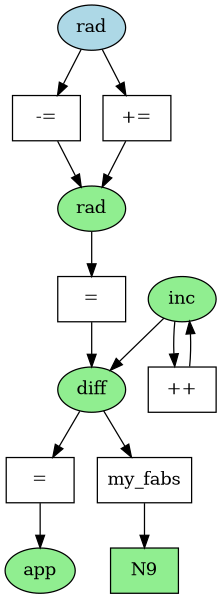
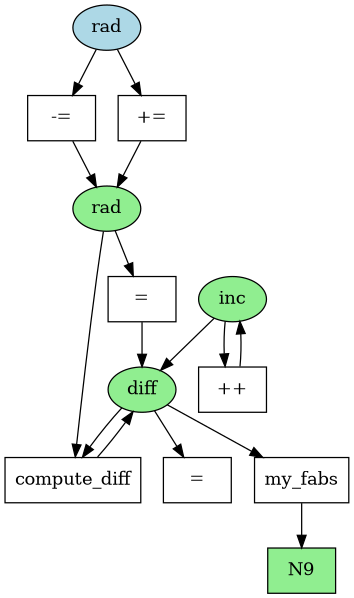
node "compute_diff": added
node "app": removed
